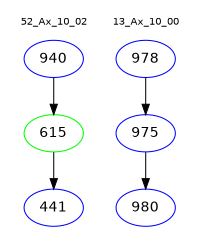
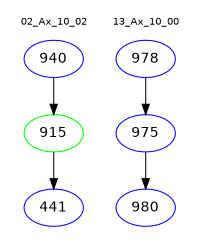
cluster "52_Ax_10_02": label "52_Ax_10_02" -> "02_Ax_10_02"
node "615": label "615" -> "915"
